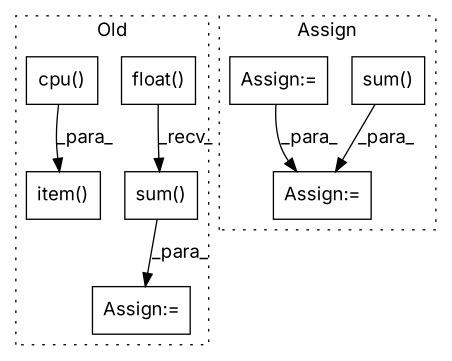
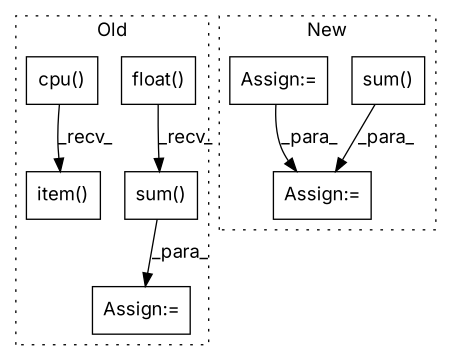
cluster "Assign": label "Assign" -> "New"
edge "cpu()" -> "item()": label "_para_" -> "_recv_"
